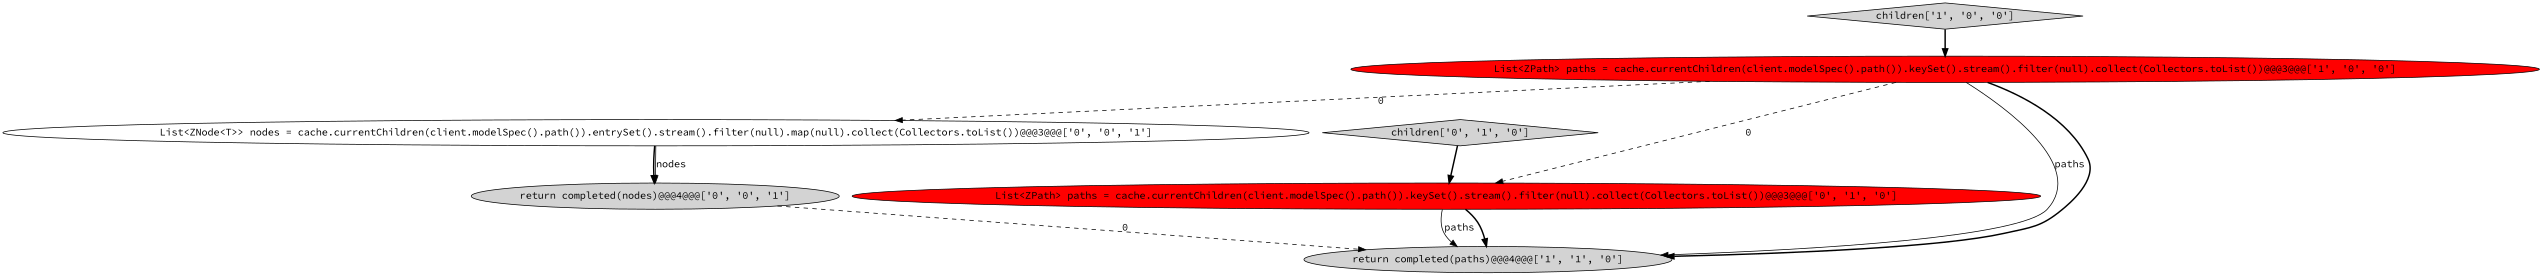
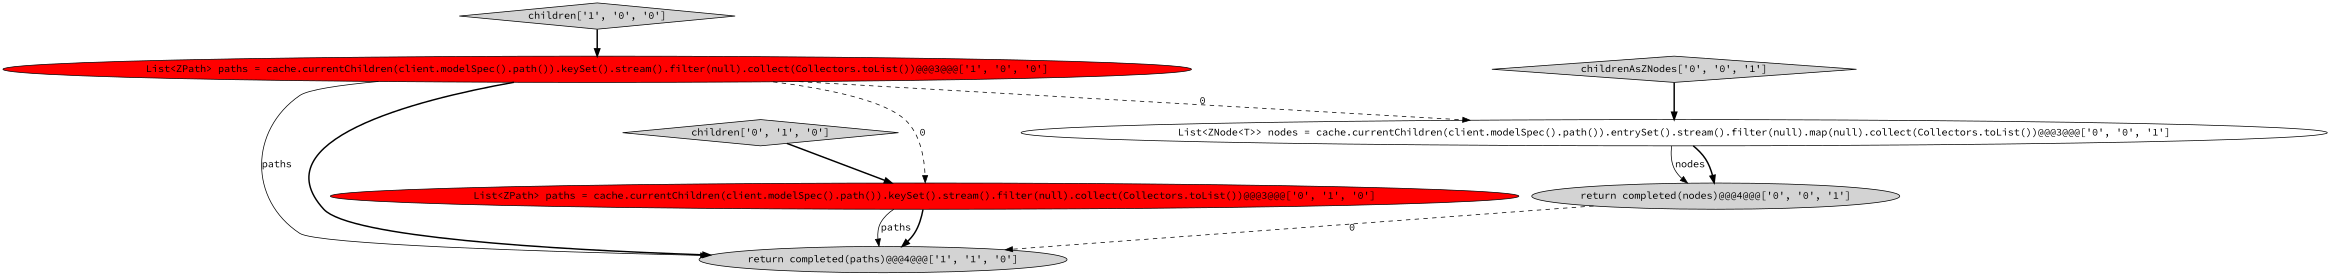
node "childrenAsZNodes['0', '0', '1']": added
